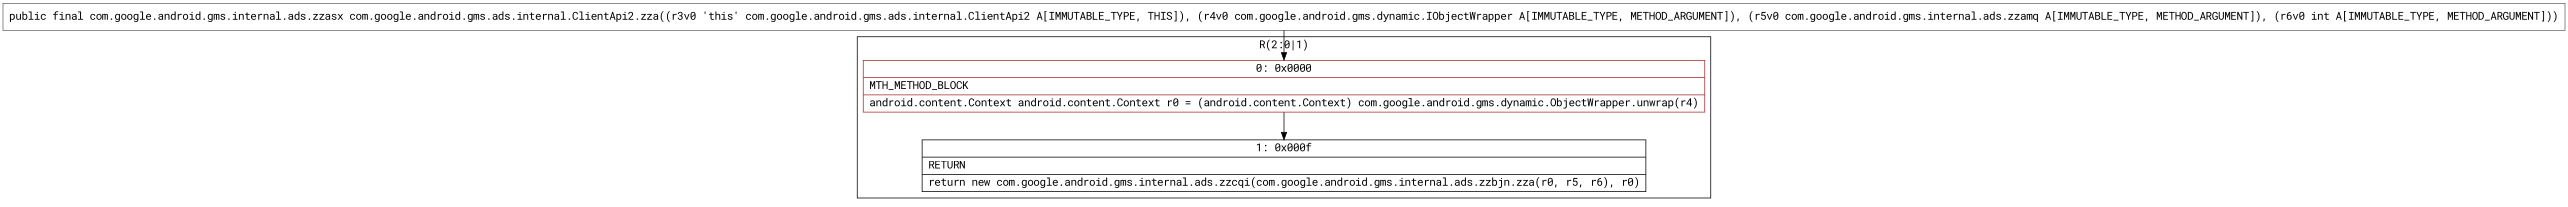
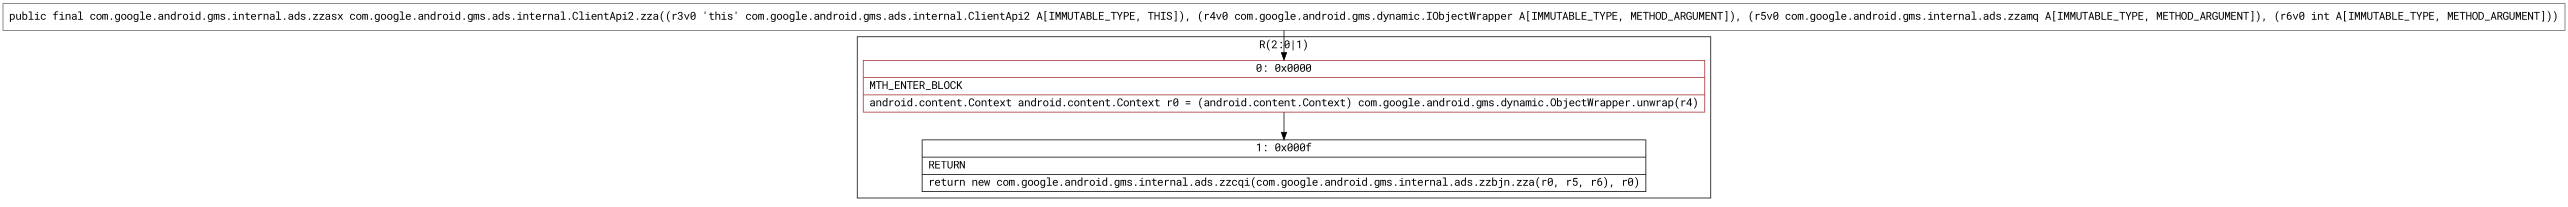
node "0: 0x0000": text "MTH_METHOD_BLOCK" -> "MTH_ENTER_BLOCK"
